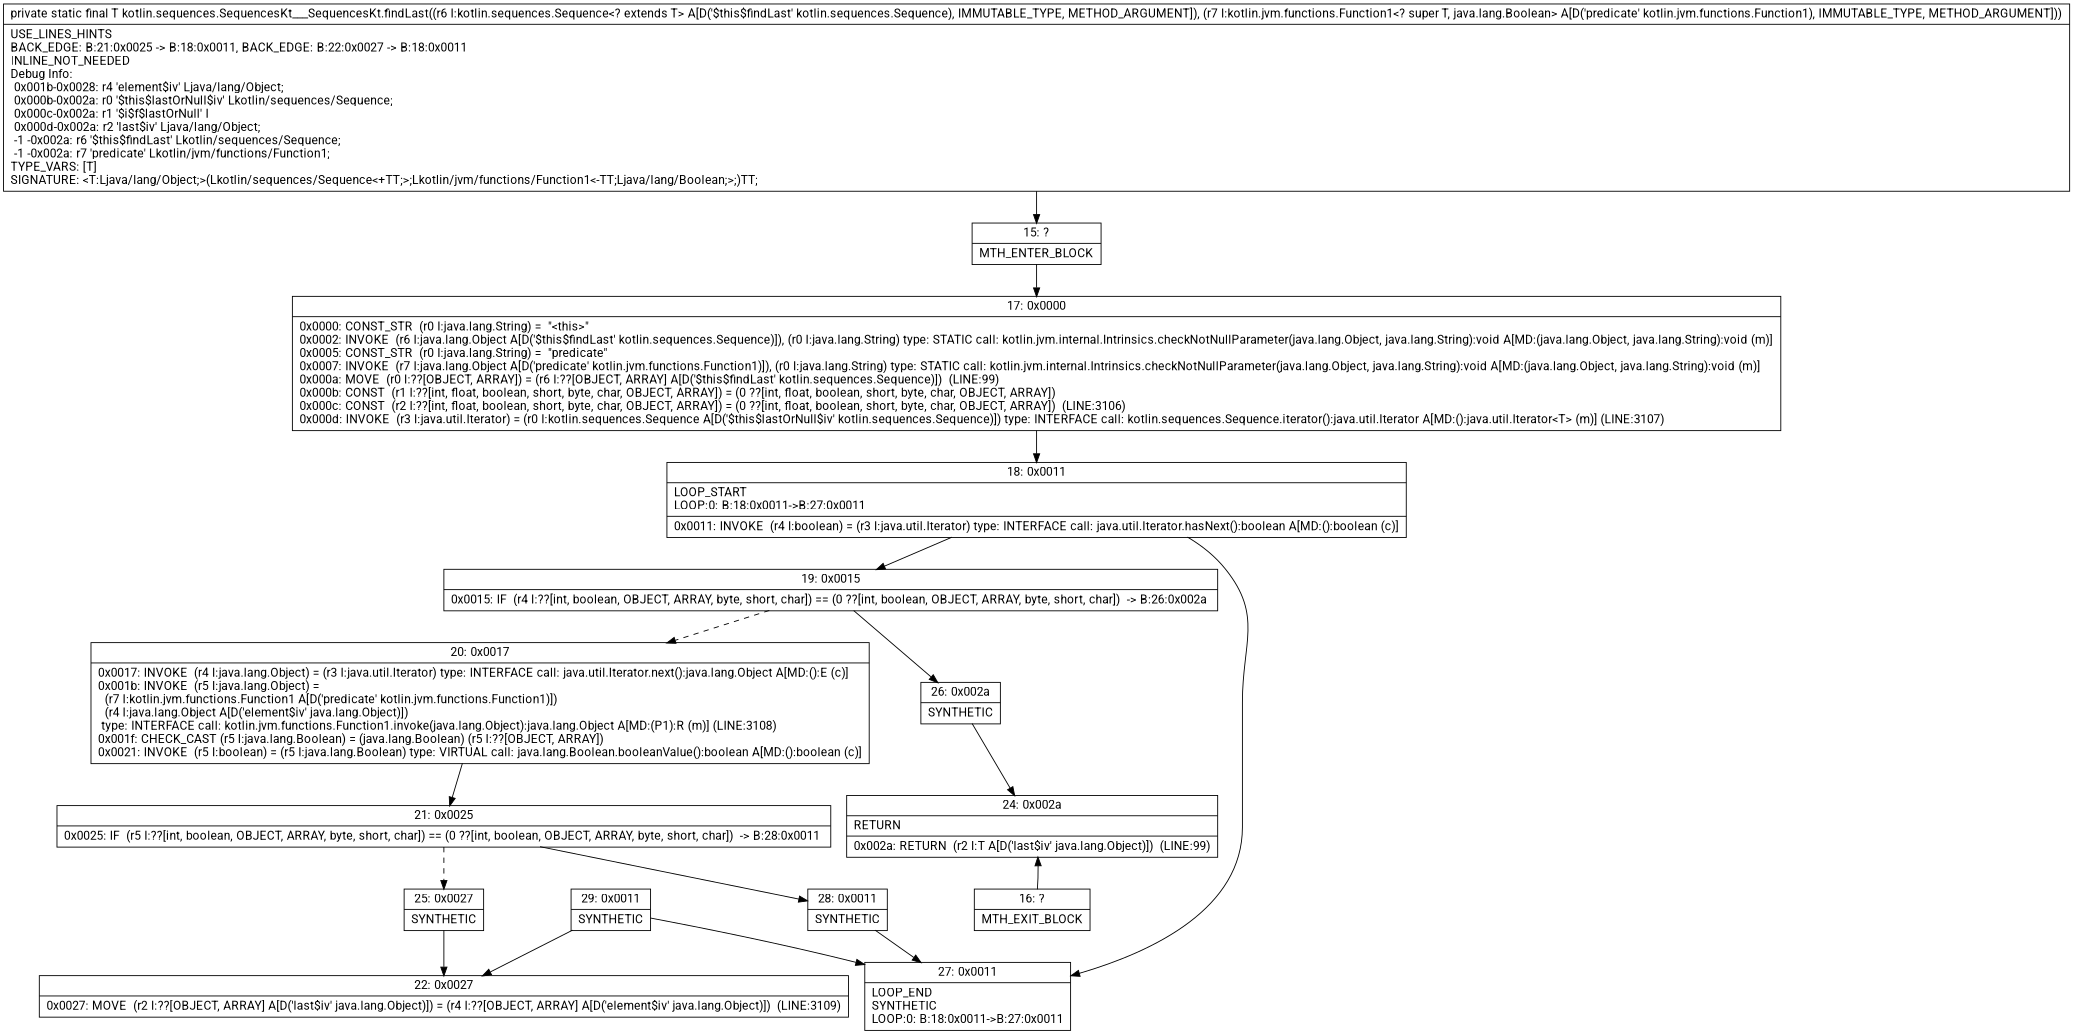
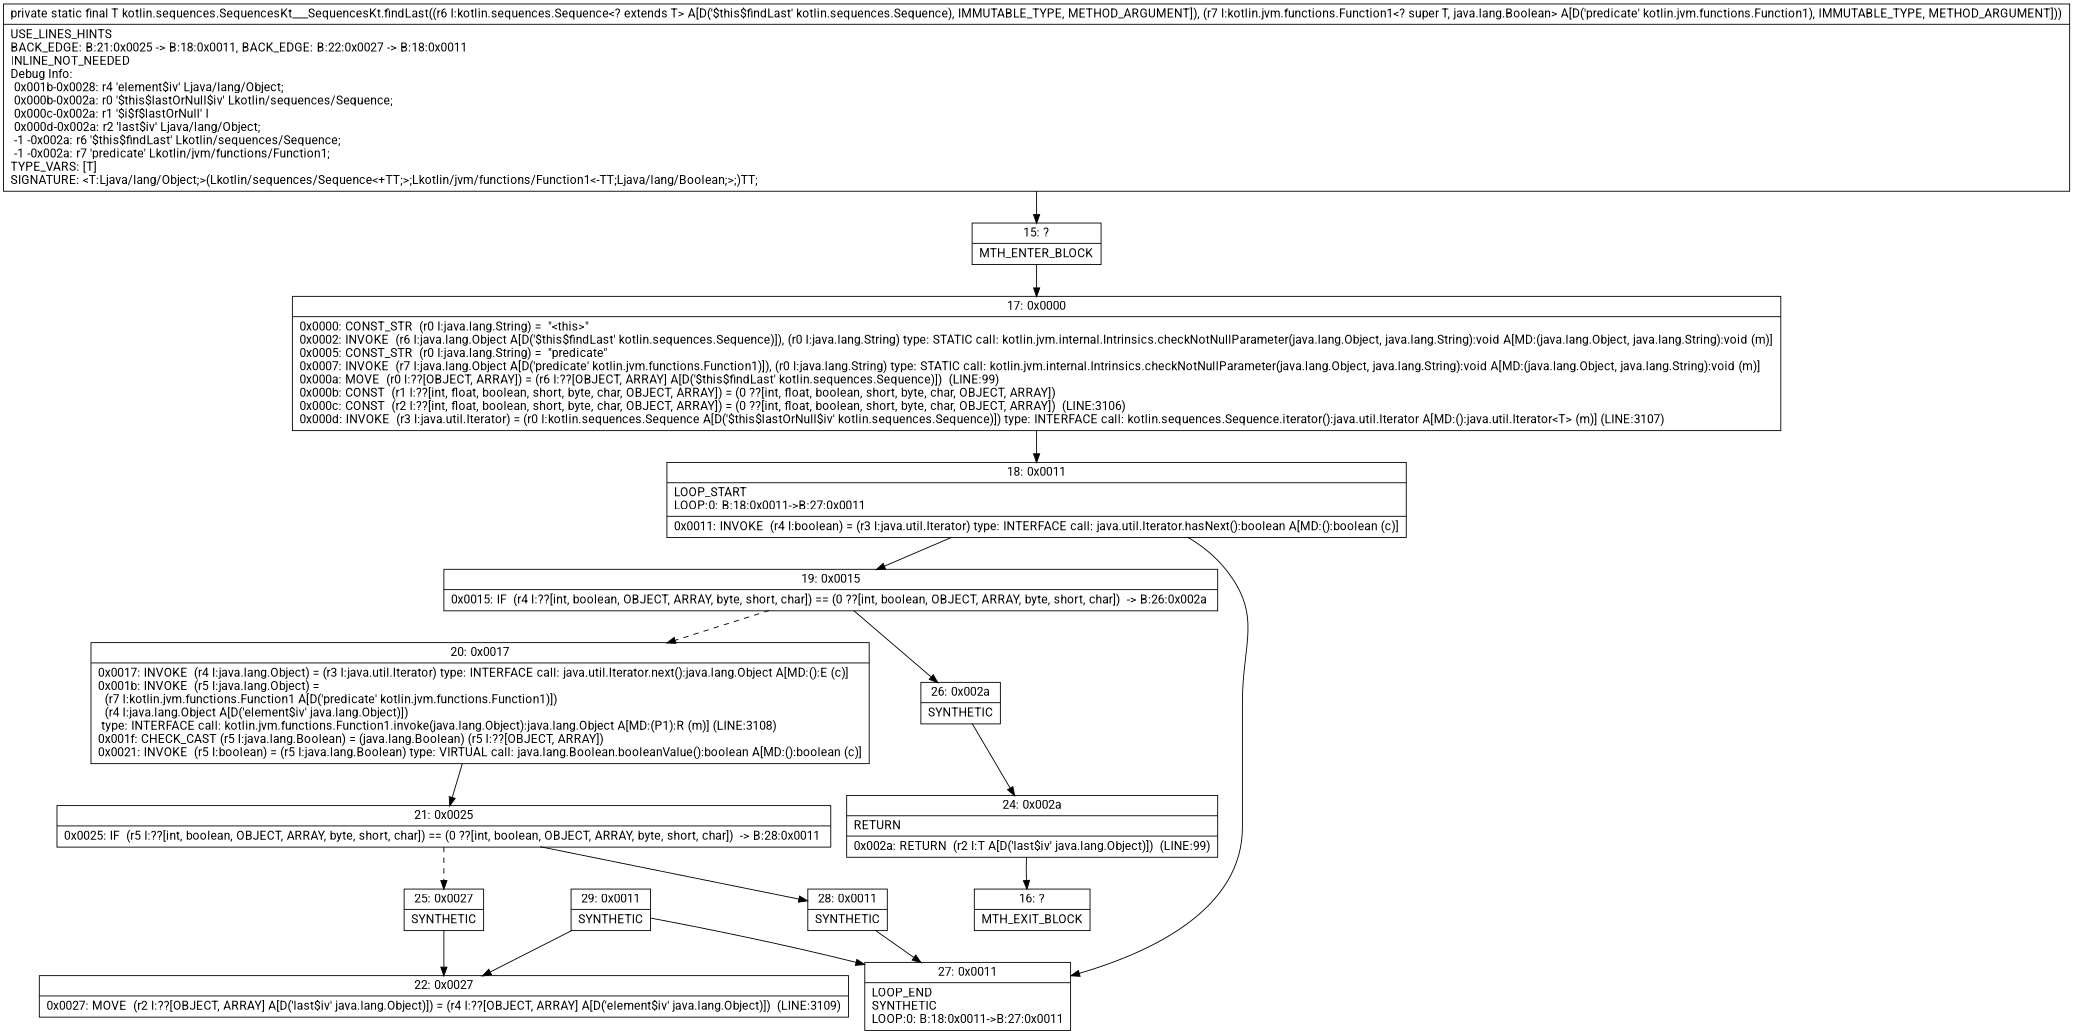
edge "16: ?" -> "24: 0x002a": reversed
